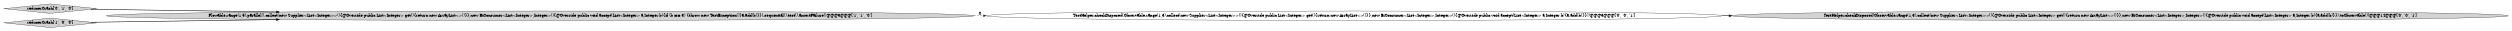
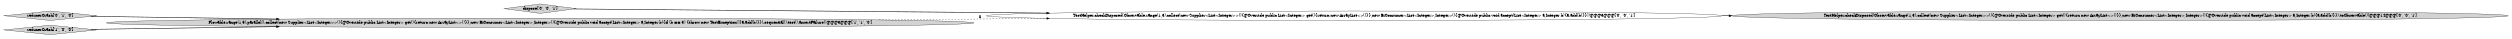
node "dispose['0', '0', '1']": added
